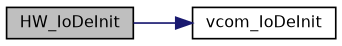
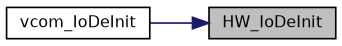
edge "HW_IoDeInit" -> "vcom_IoDeInit": reversed
